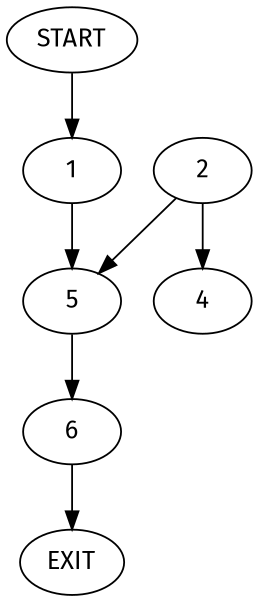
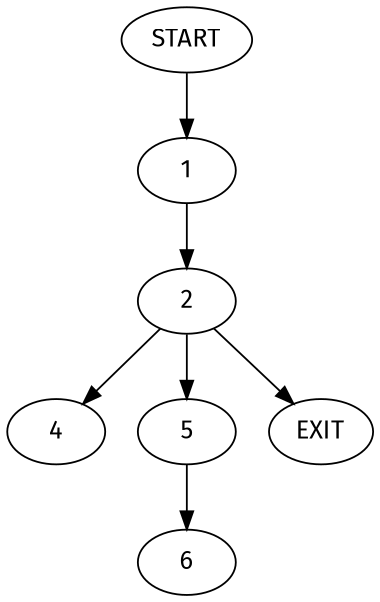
edge "1" -> "5": now "1" -> "2"
edge "6" -> "EXIT": now "2" -> "EXIT"
